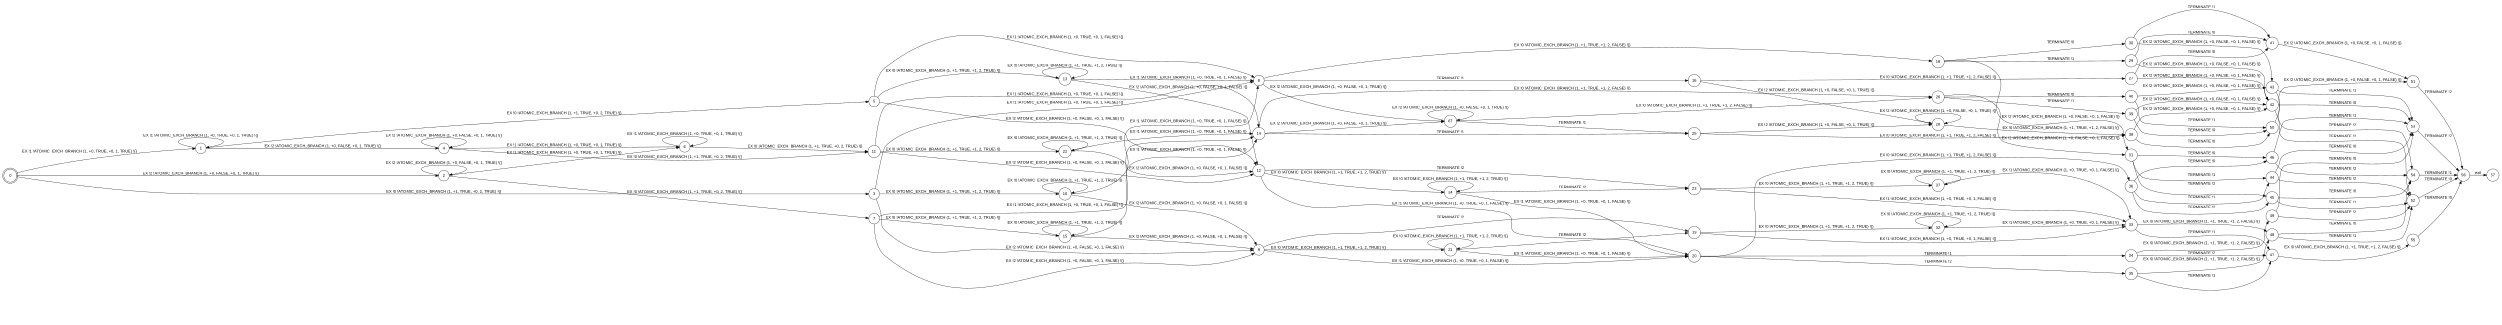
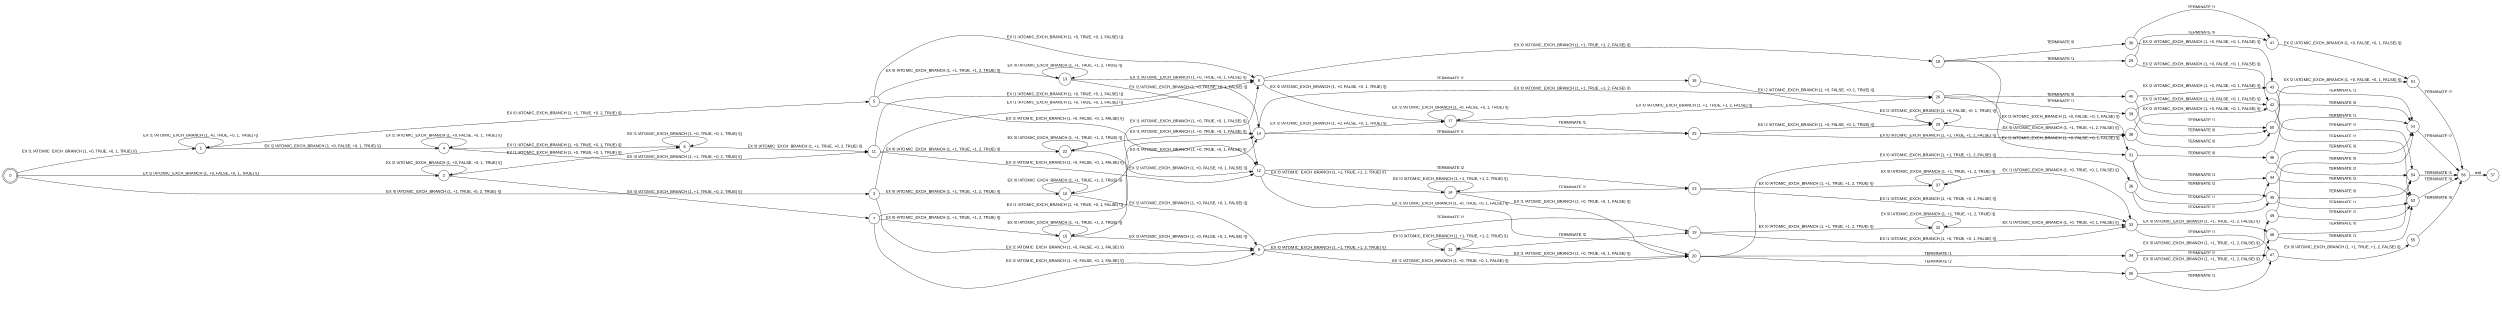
node "27": removed
node "67": label "67" -> "17"
edge "36" -> "46": removed, label "TERMINATE !0"
